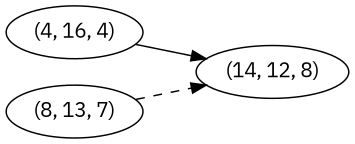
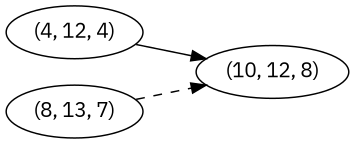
node "(4, 16, 4)": label "(4, 16, 4)" -> "(4, 12, 4)"
node "(14, 12, 8)": label "(14, 12, 8)" -> "(10, 12, 8)"
